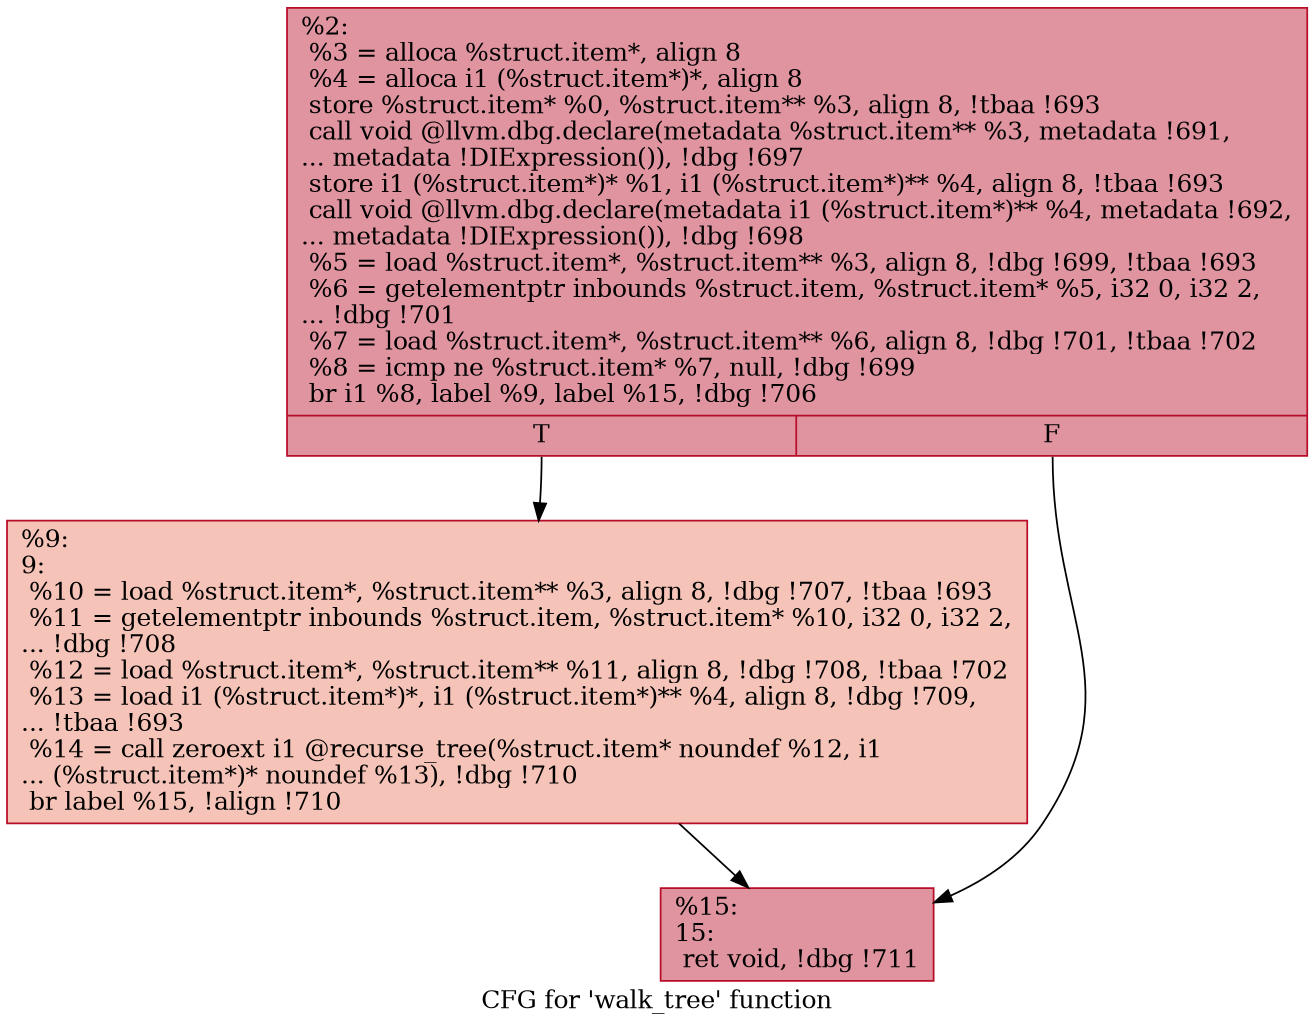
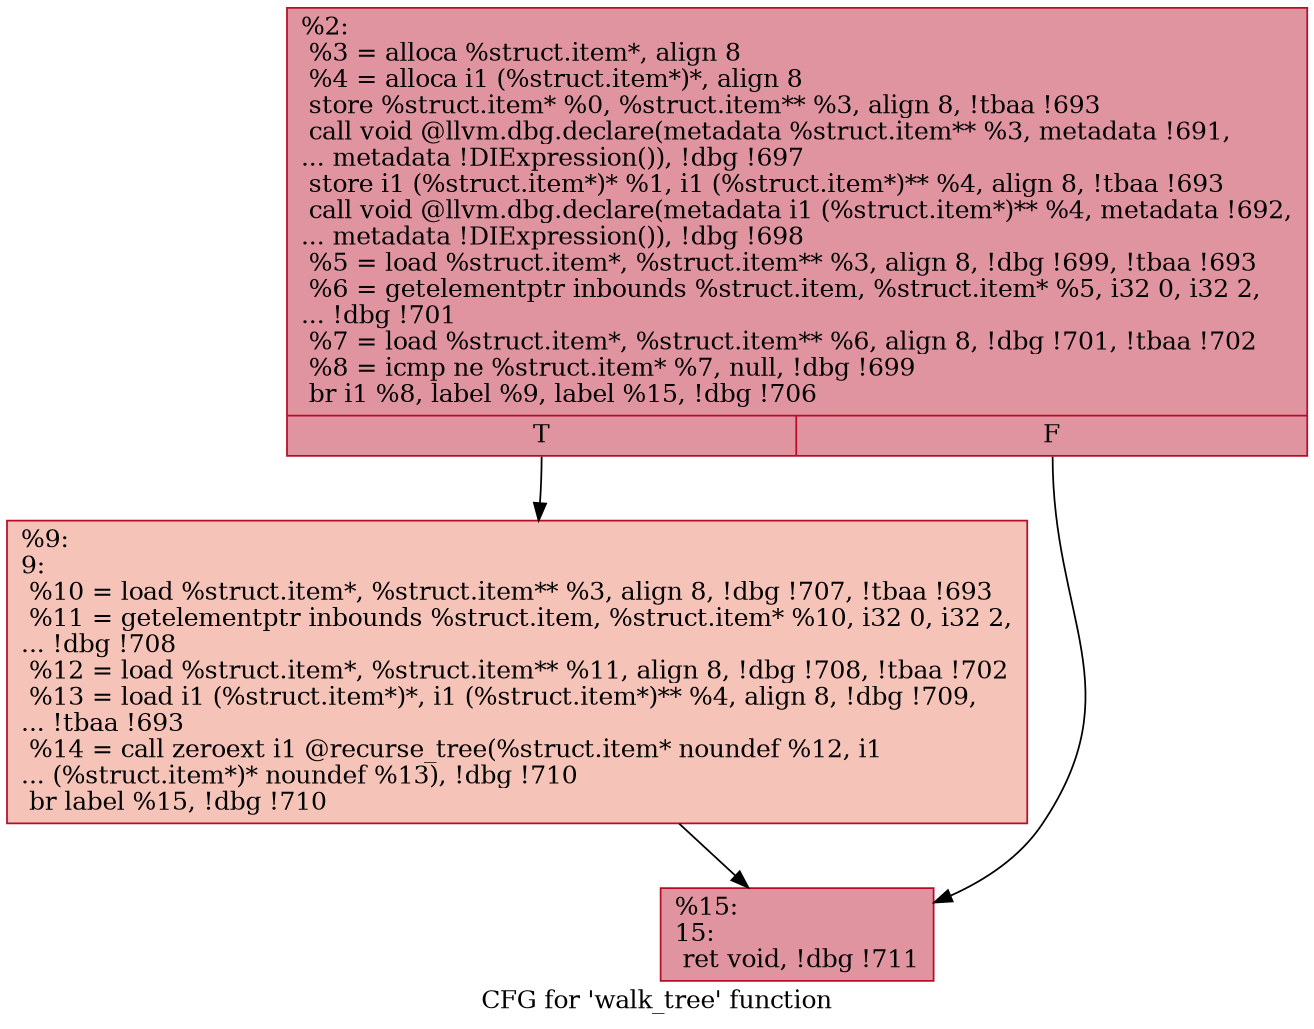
node "%9:": text "br label %15, !align !710" -> "br label %15, !dbg !710"
